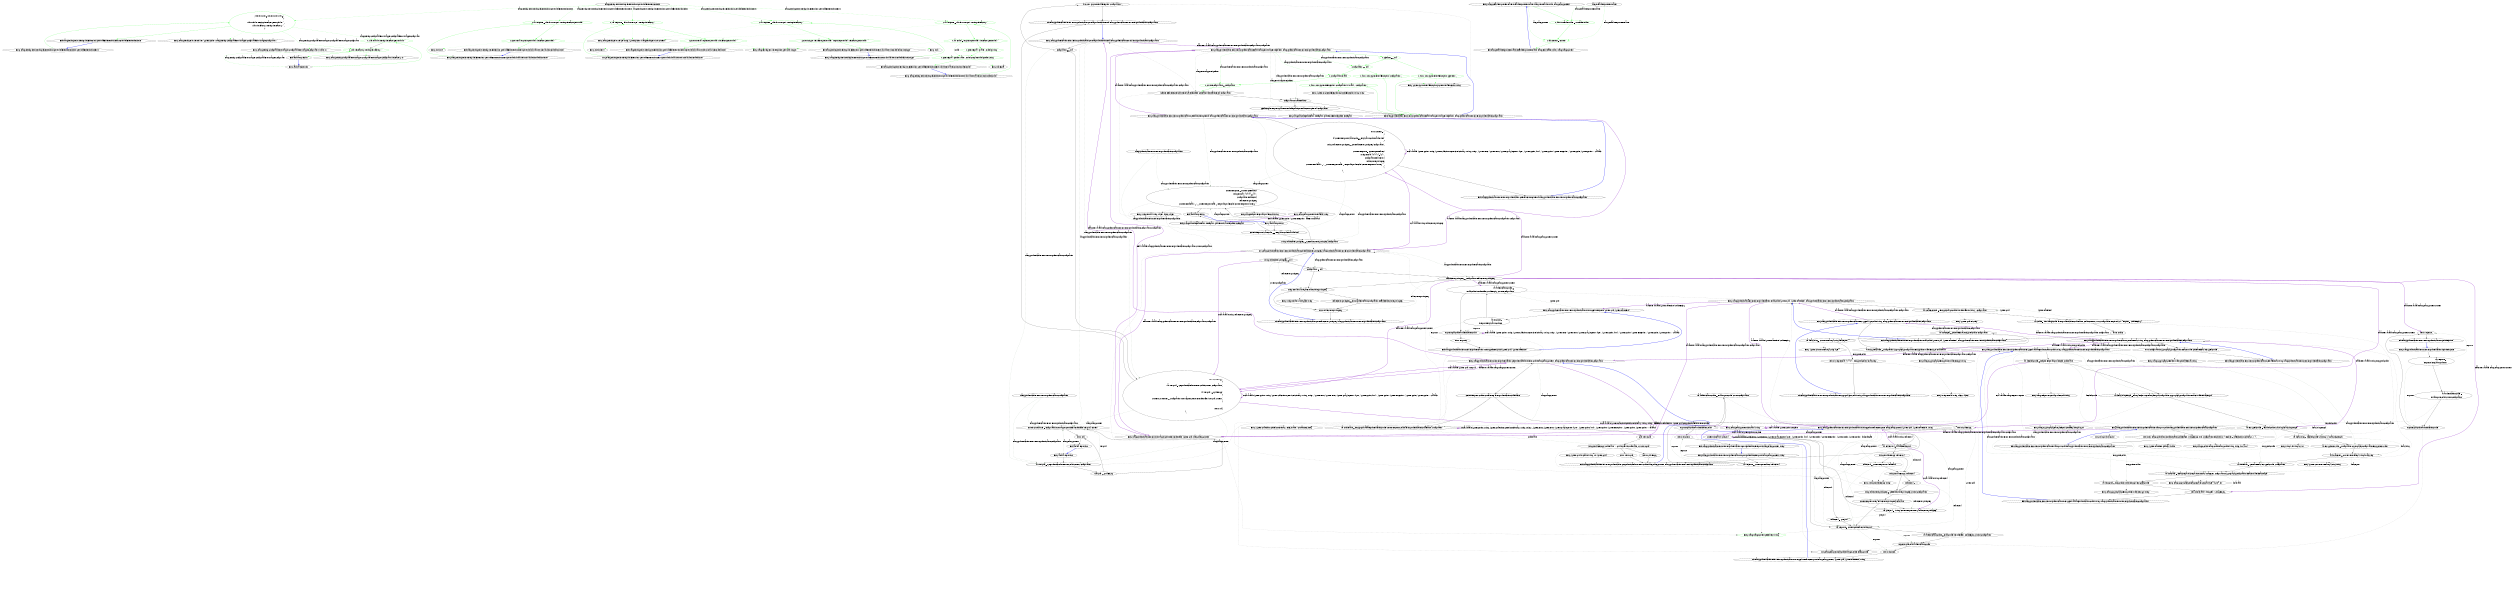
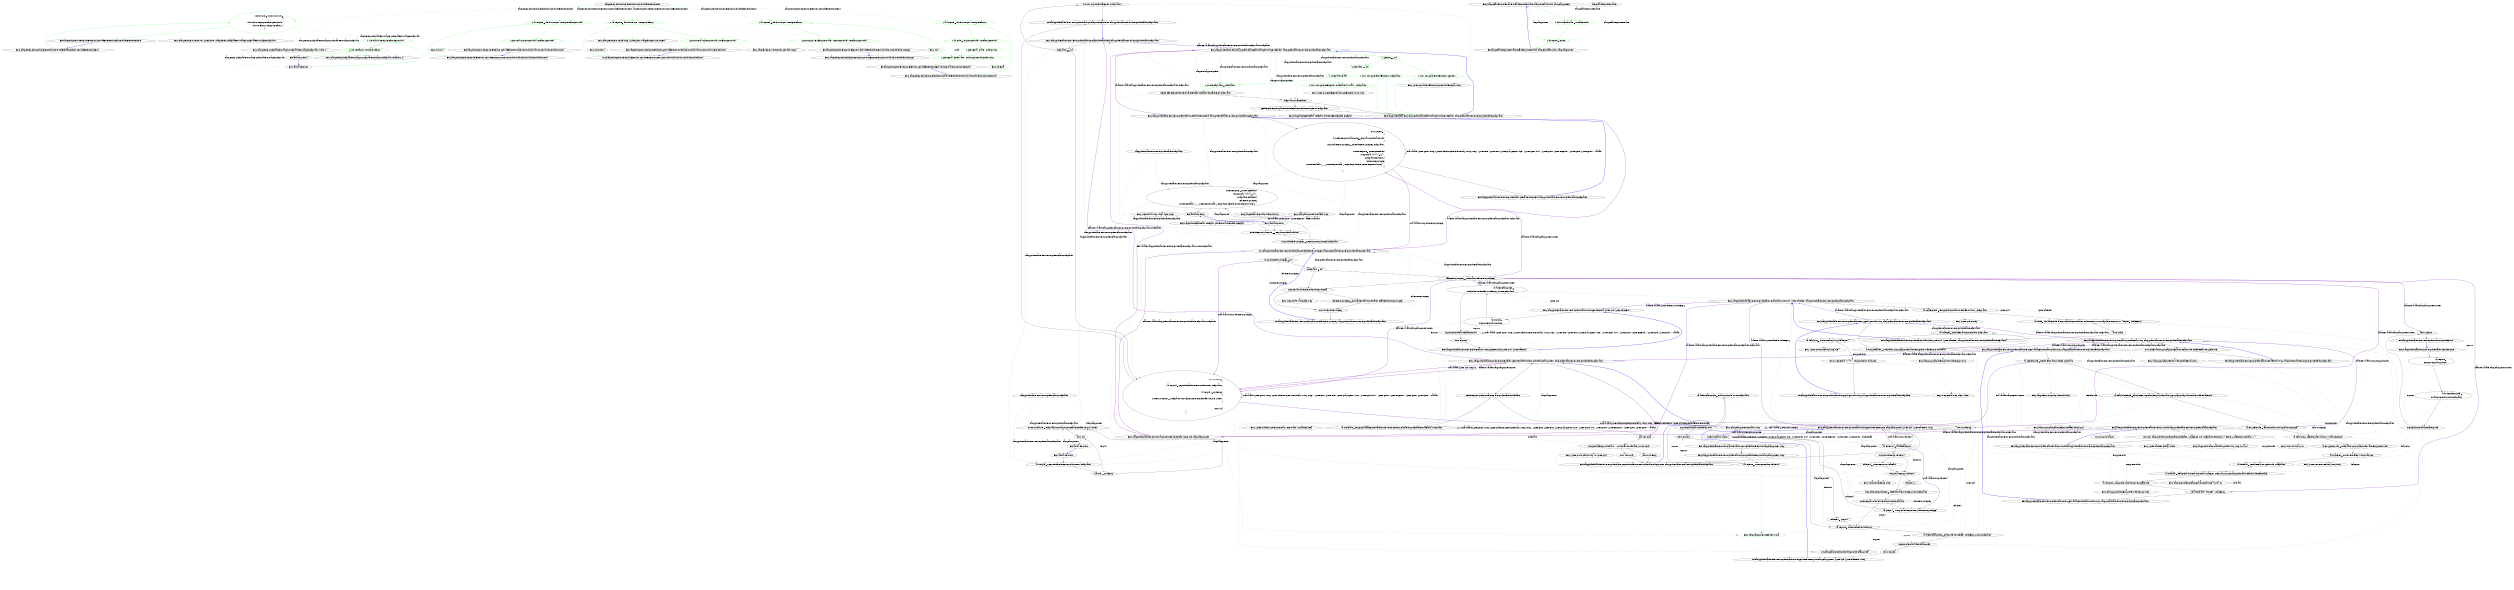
edge "string redirectQuerystringKey = null" -> "return redirectQuerystringKey;": label "currentConfiguration" -> "redirectQuerystringKey"
